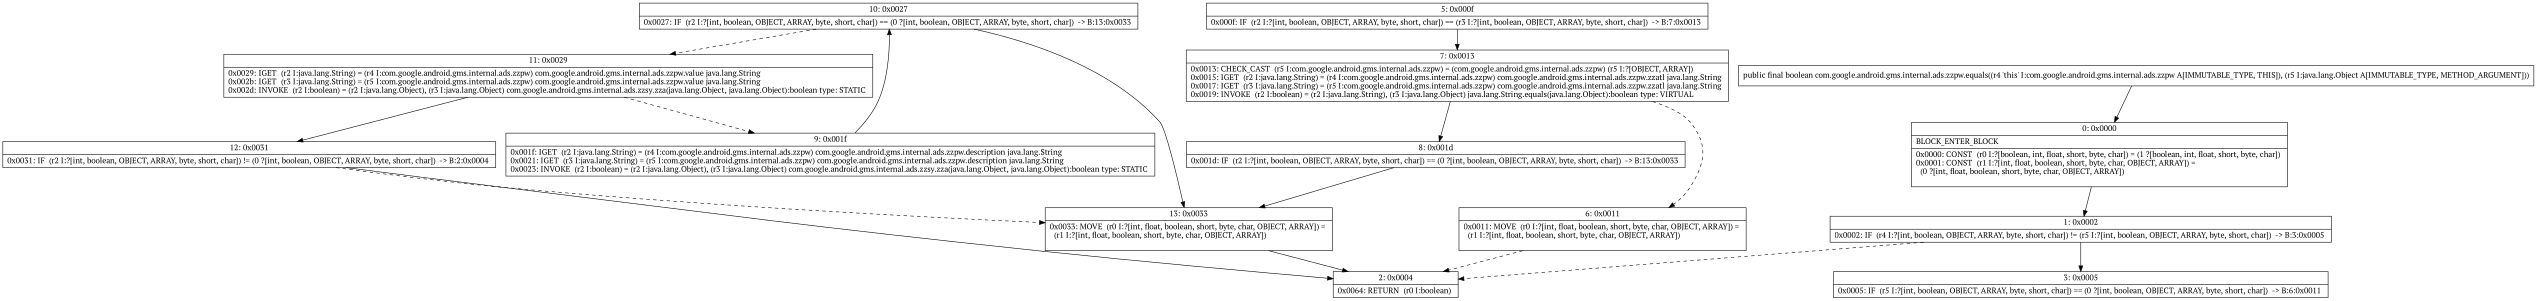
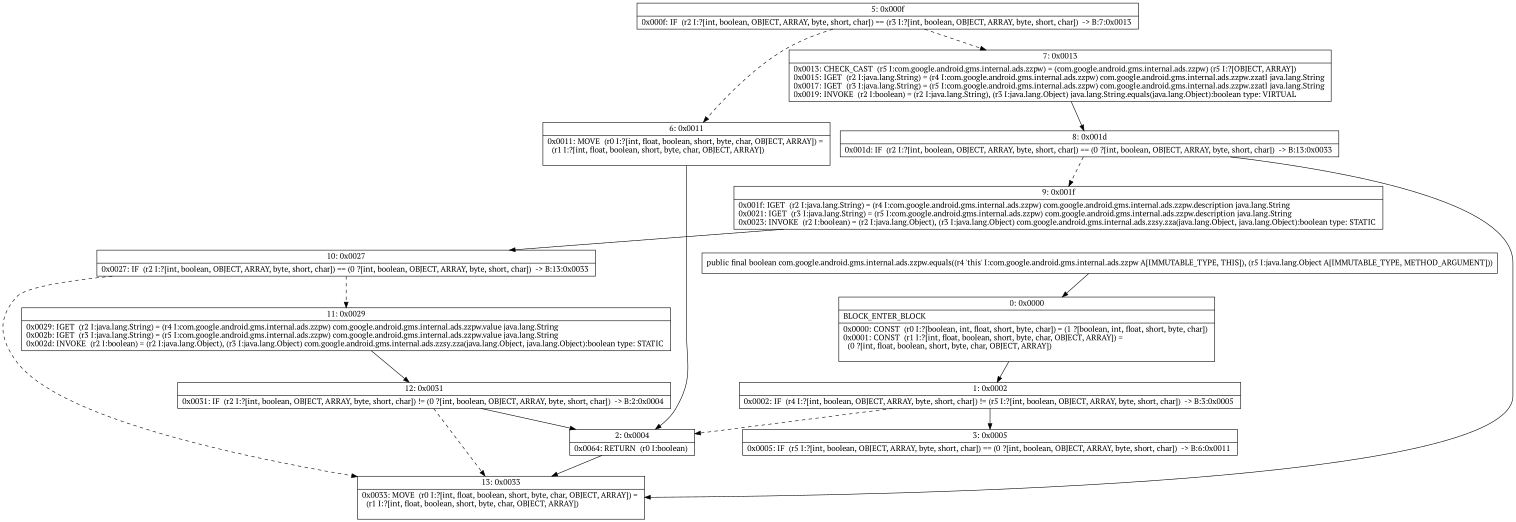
edge "5: 0x000f" -> "7: 0x0013": style solid -> dashed
edge "10: 0x0027" -> "13: 0x0033": style solid -> dashed
edge "11: 0x0029" -> "9: 0x001f": now "8: 0x001d" -> "9: 0x001f"
edge "7: 0x0013" -> "6: 0x0011": now "5: 0x000f" -> "6: 0x0011"
edge "13: 0x0033" -> "2: 0x0004": reversed
edge "6: 0x0011" -> "2: 0x0004": style dashed -> solid
